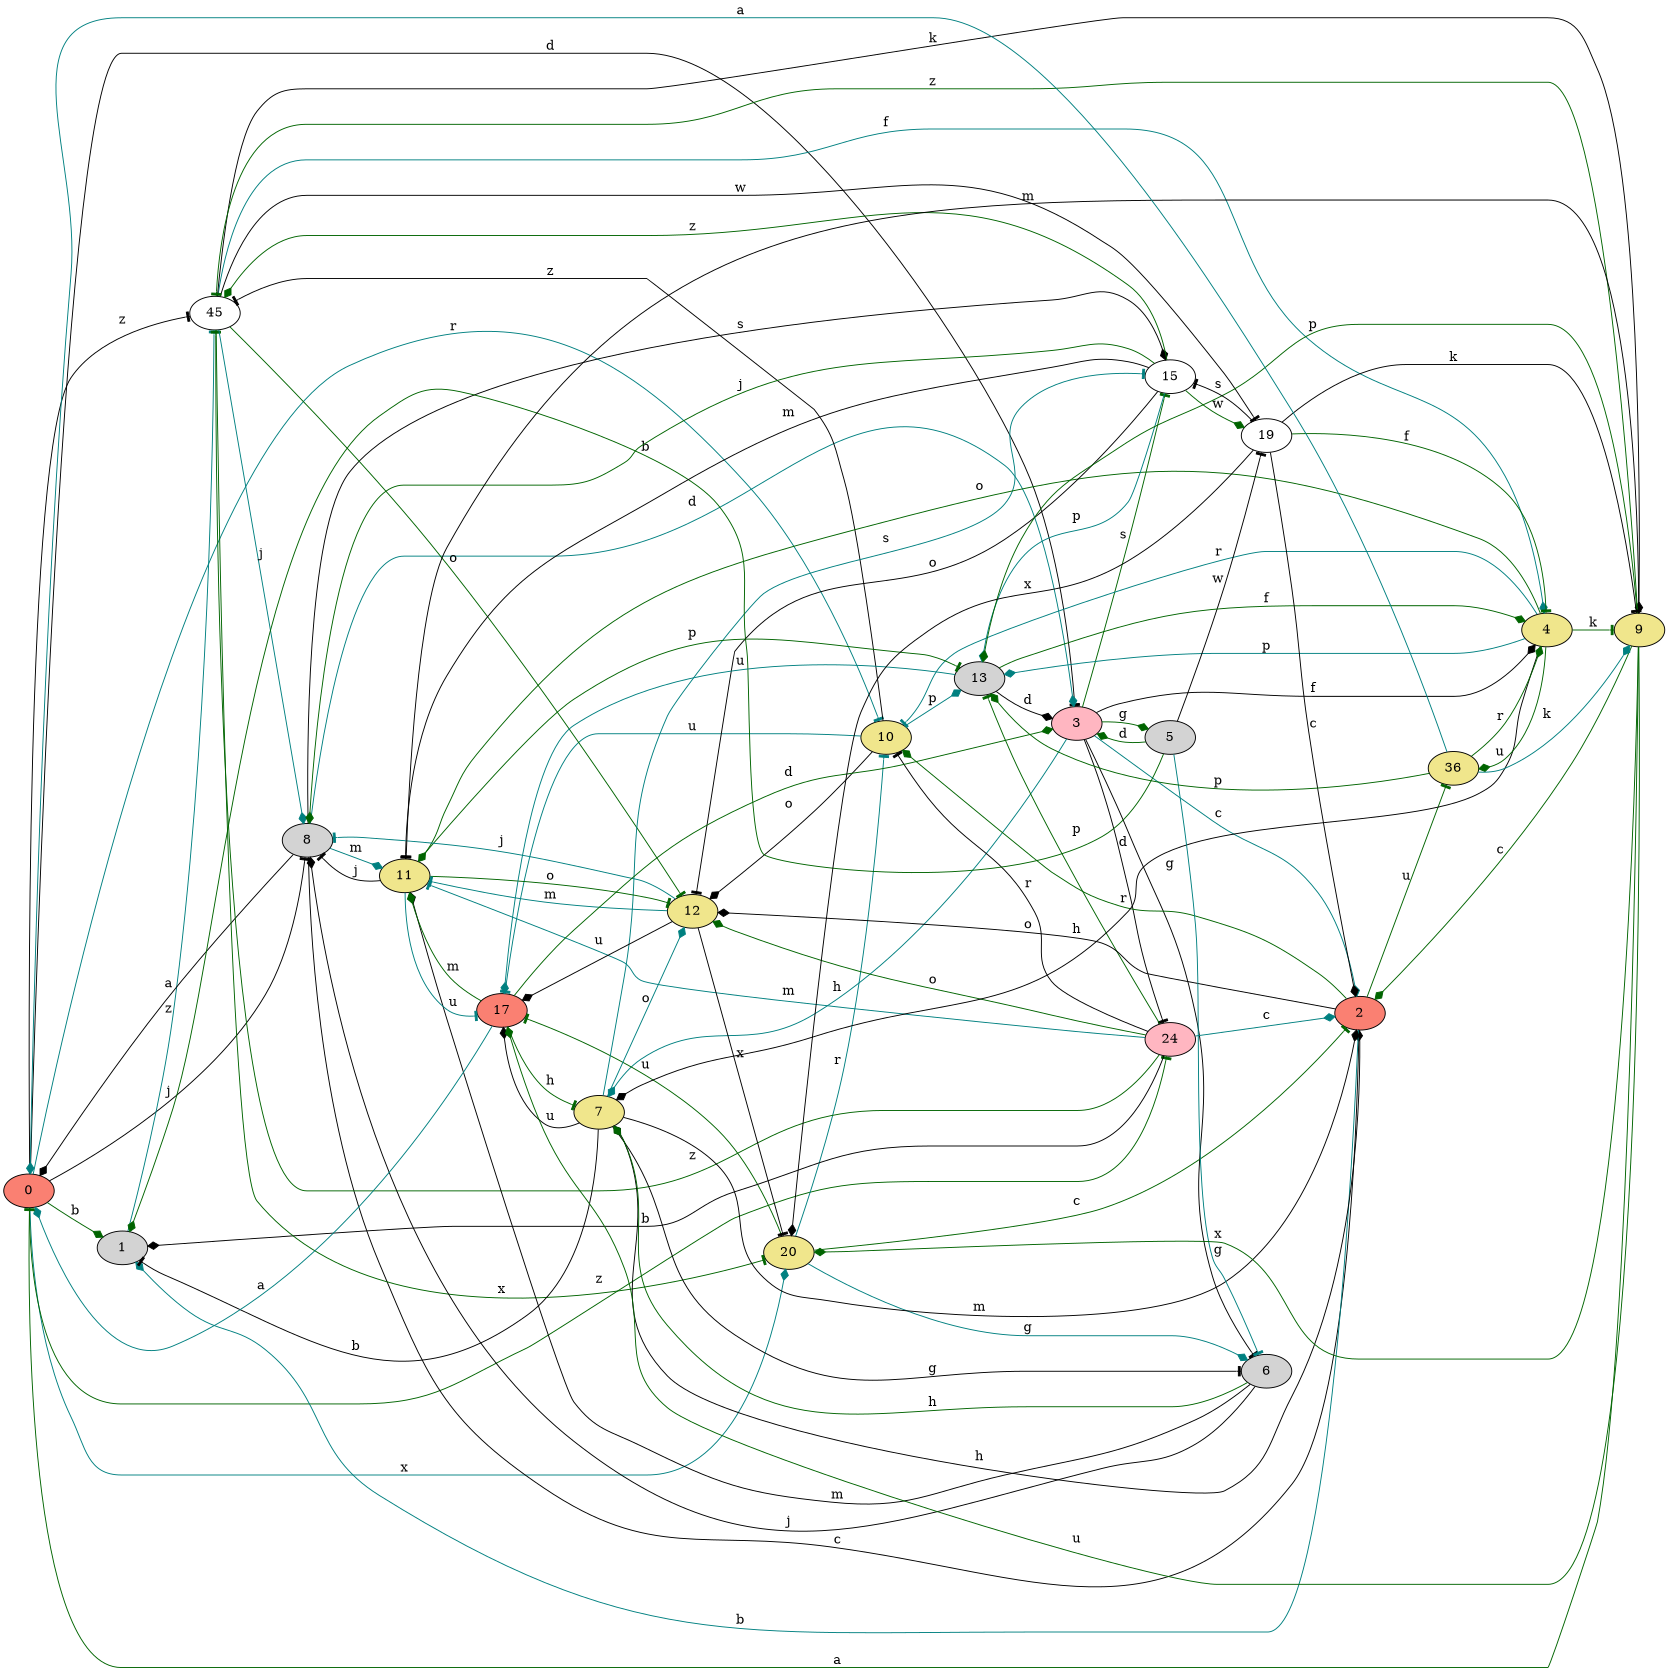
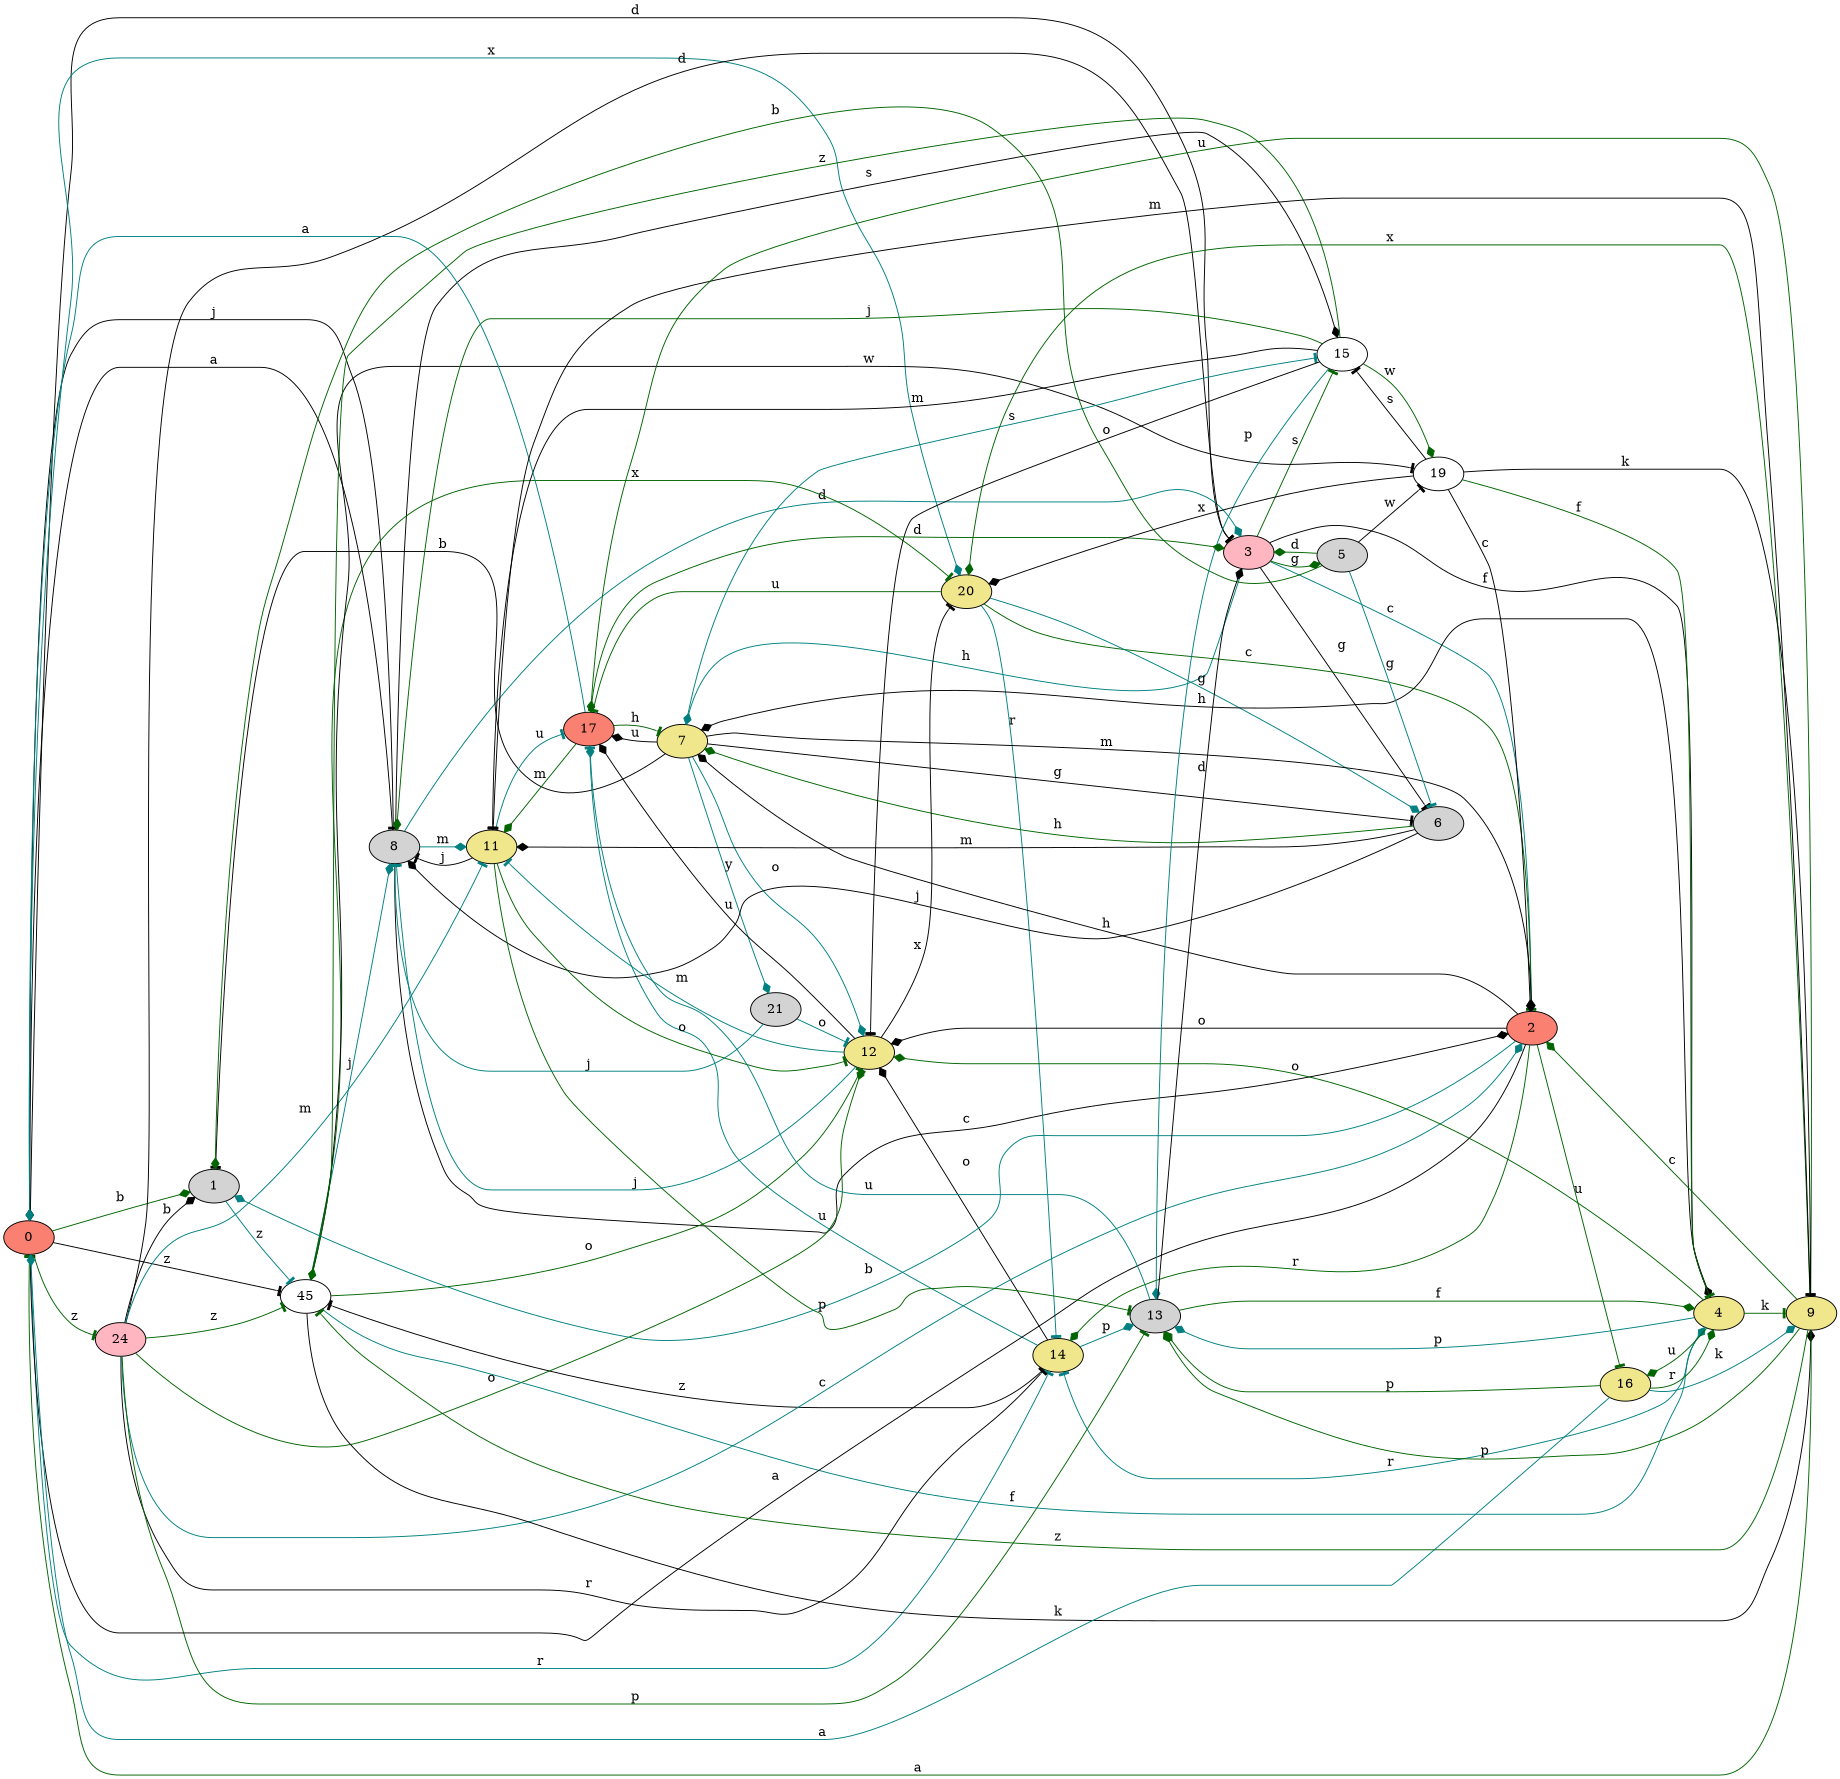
edge "4" -> "11": now "4" -> "12"
node "10": label "10" -> "14"
node "36": label "36" -> "16"
edge "3" -> "24": reversed
node "21": added
edge "2" -> "0": added, label "a"
